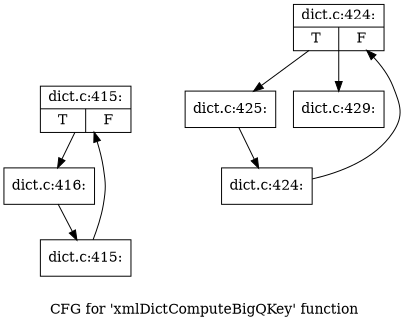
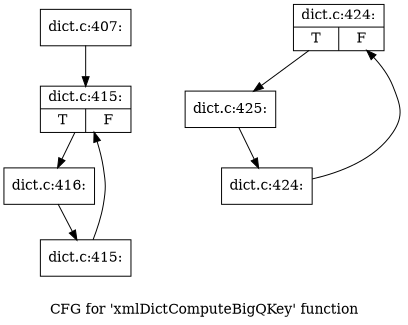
node "dict.c:407:": added
node "dict.c:429:": removed
